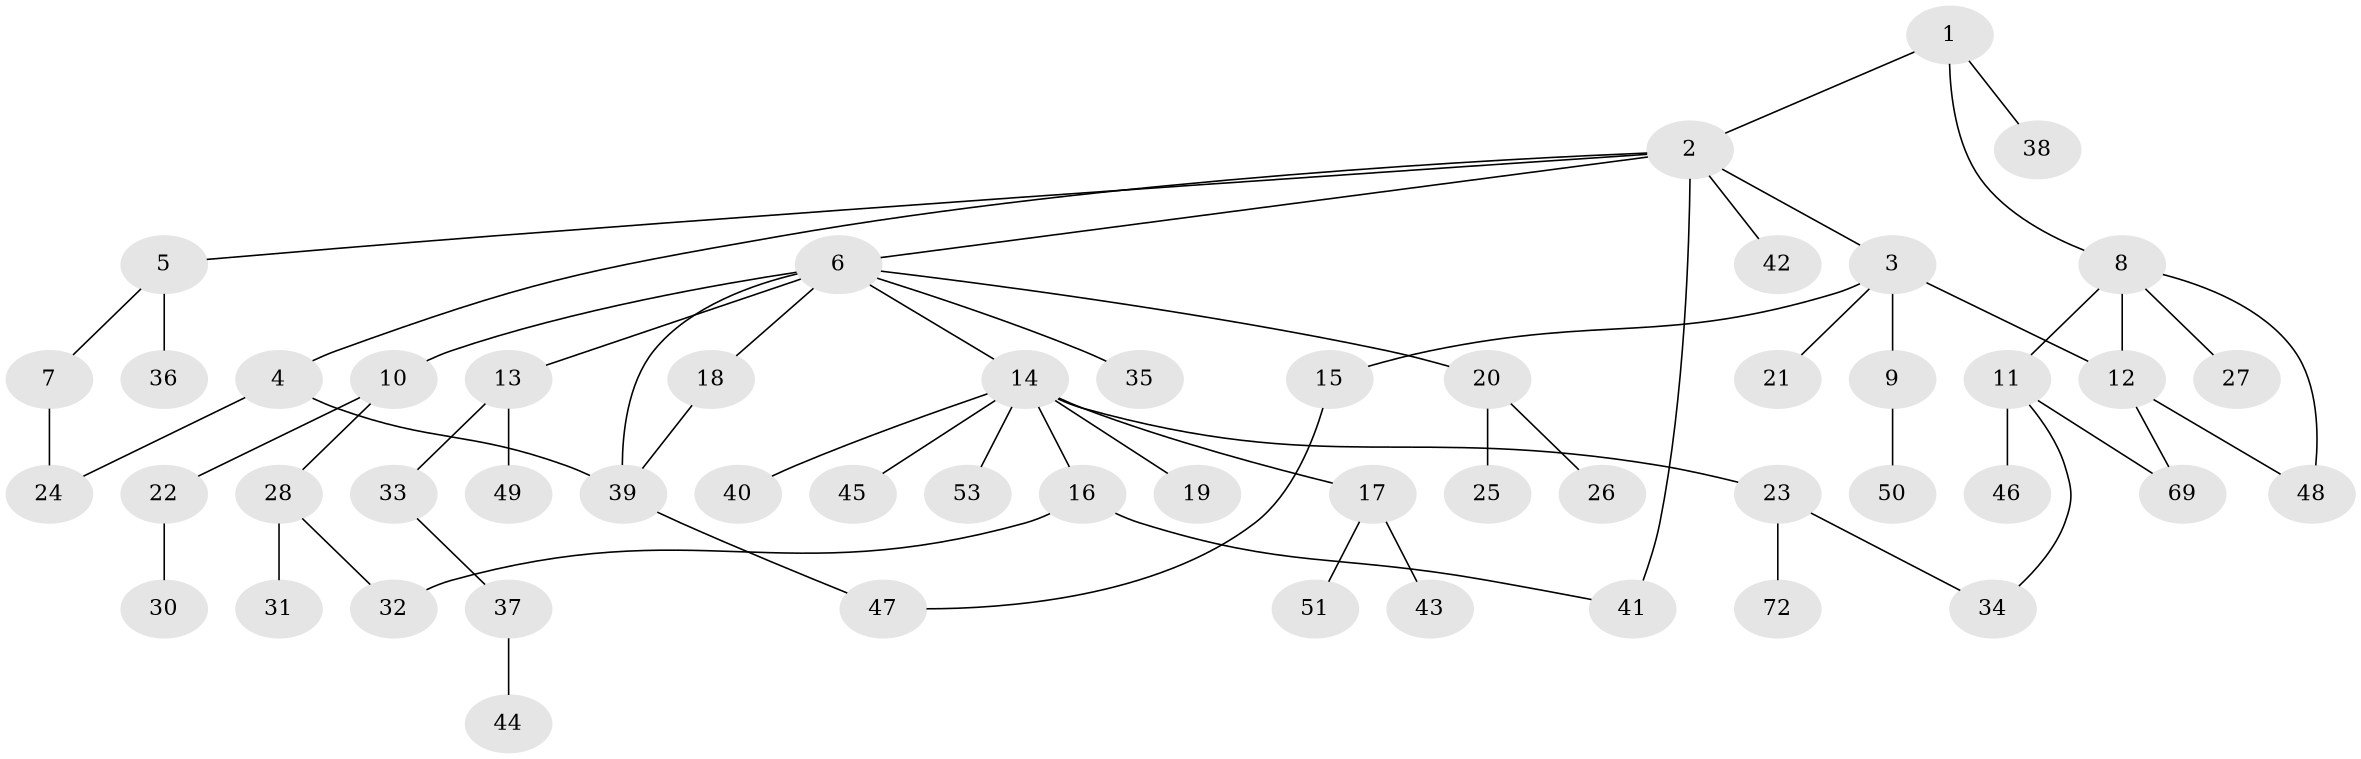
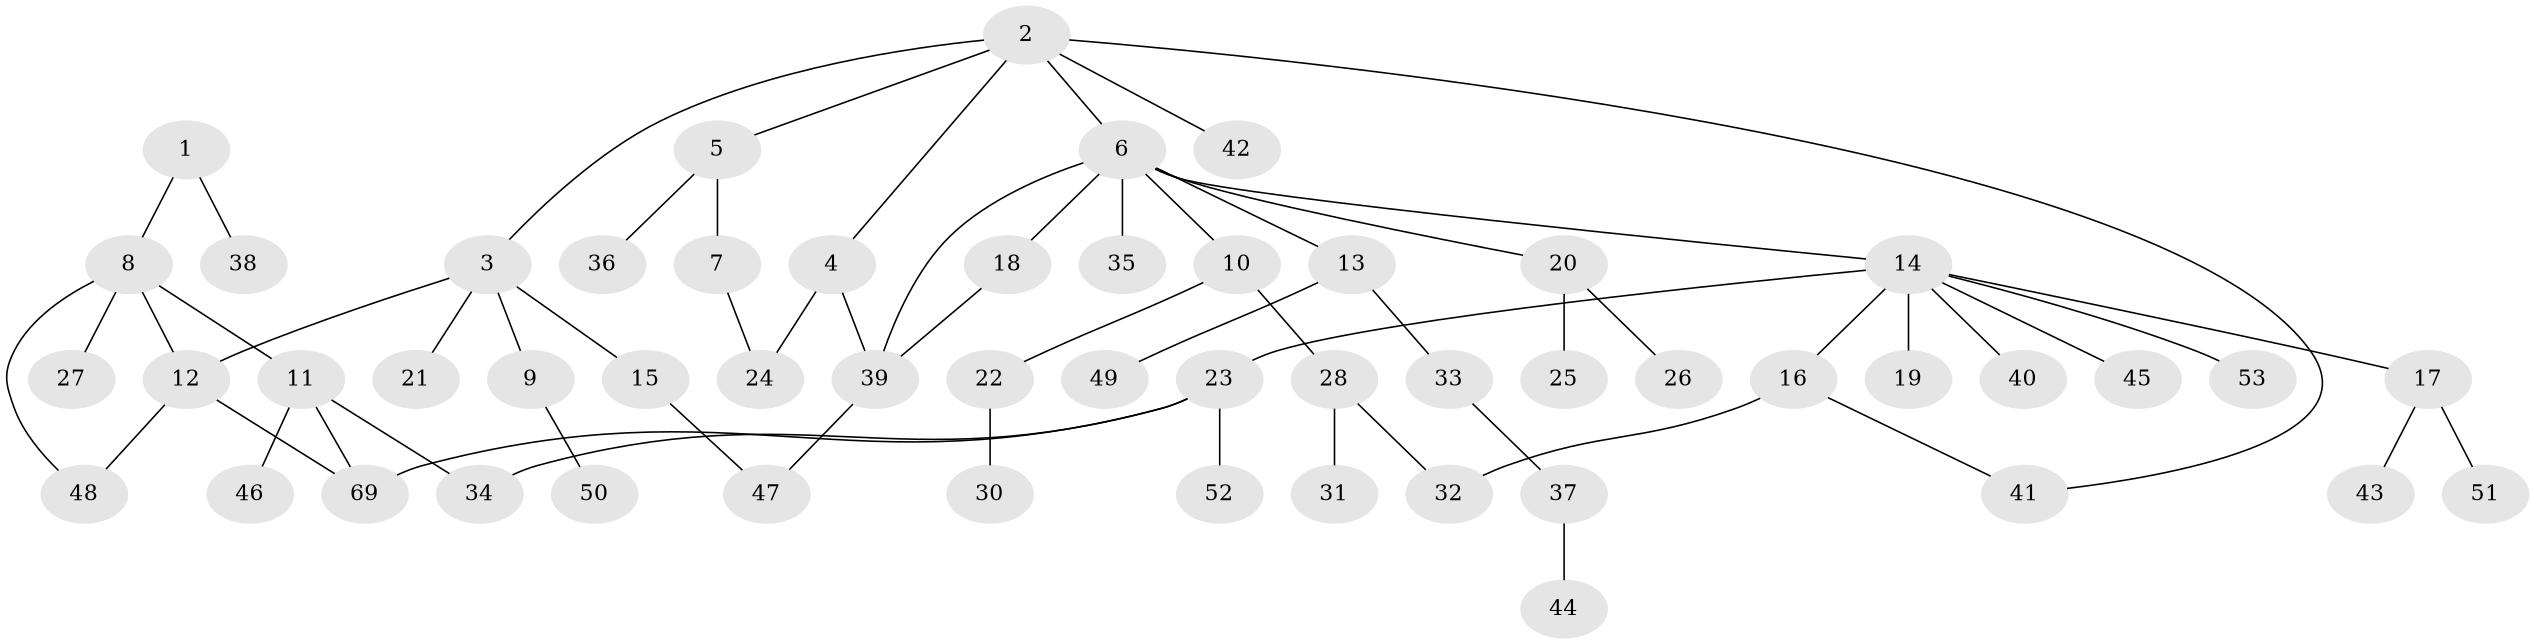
edge "1" -- "2": removed
edge "23" -- "69": added
node "72": label "72" -> "52"
